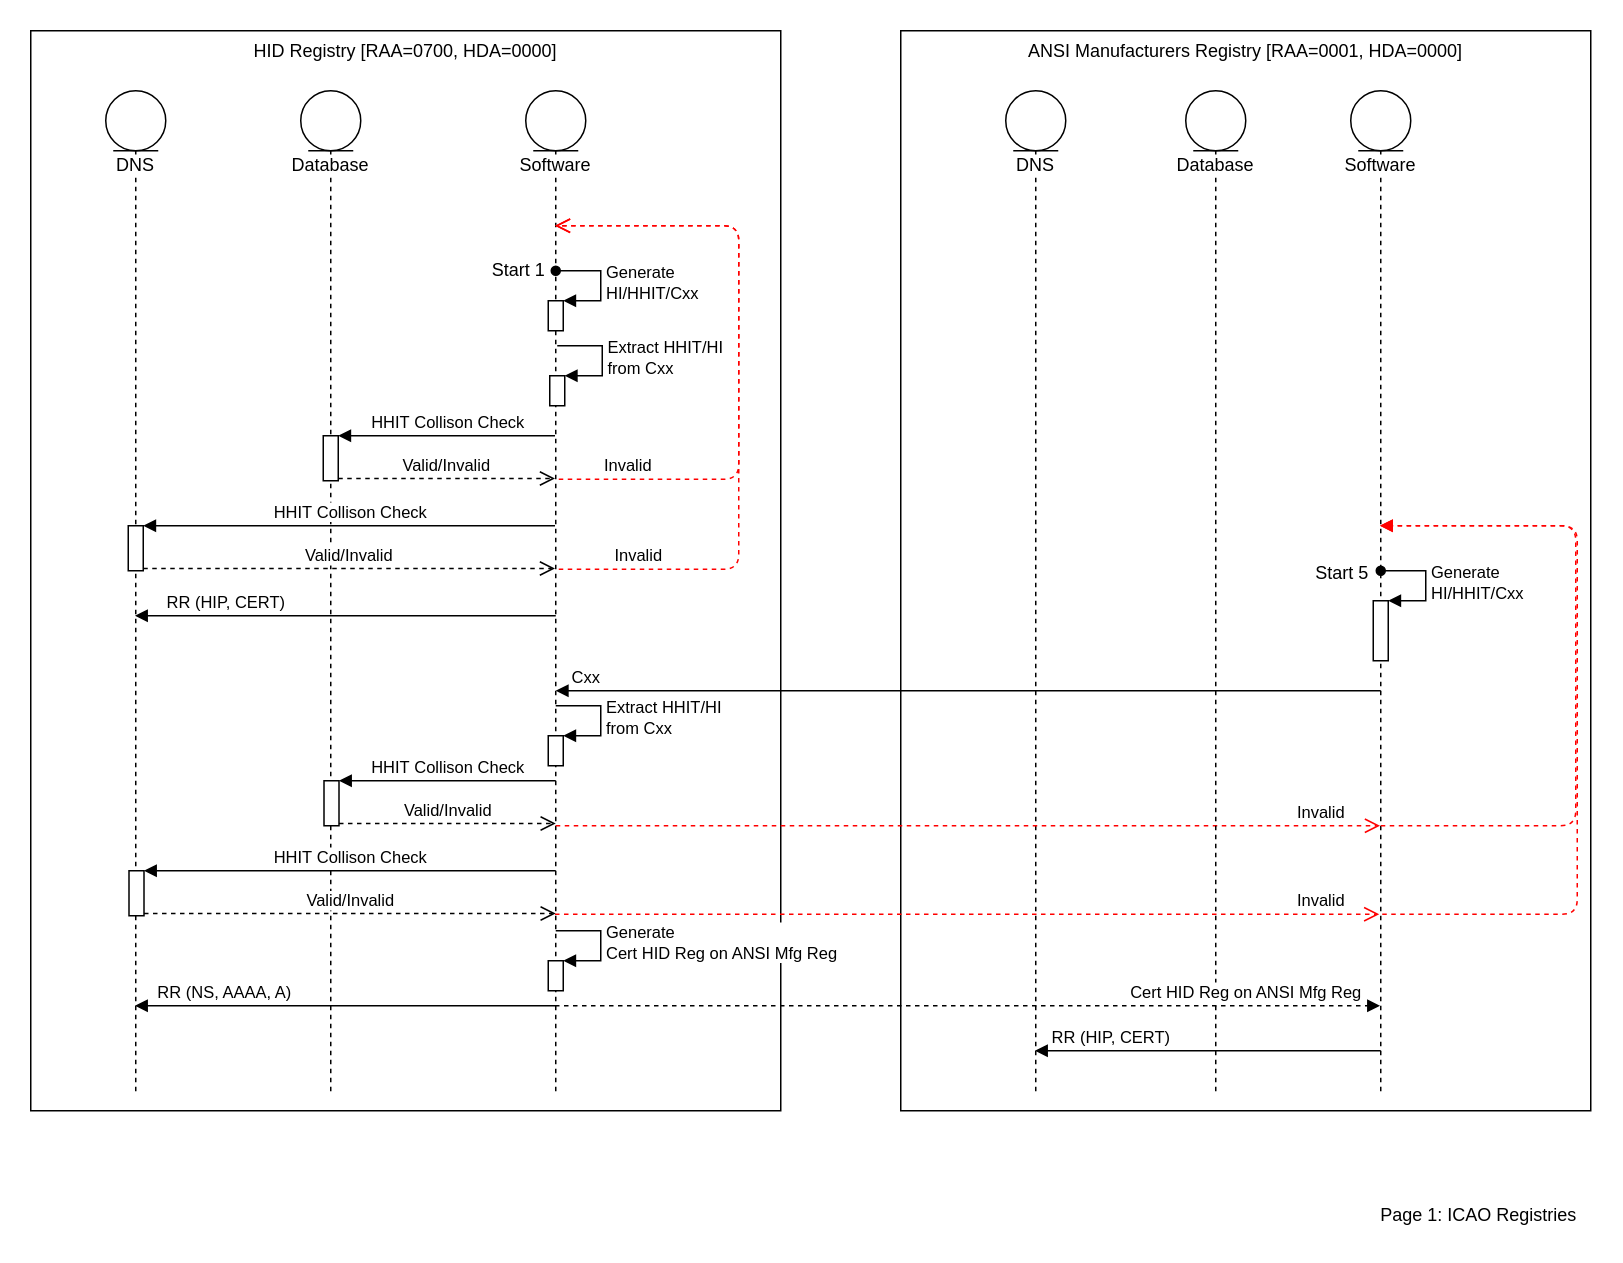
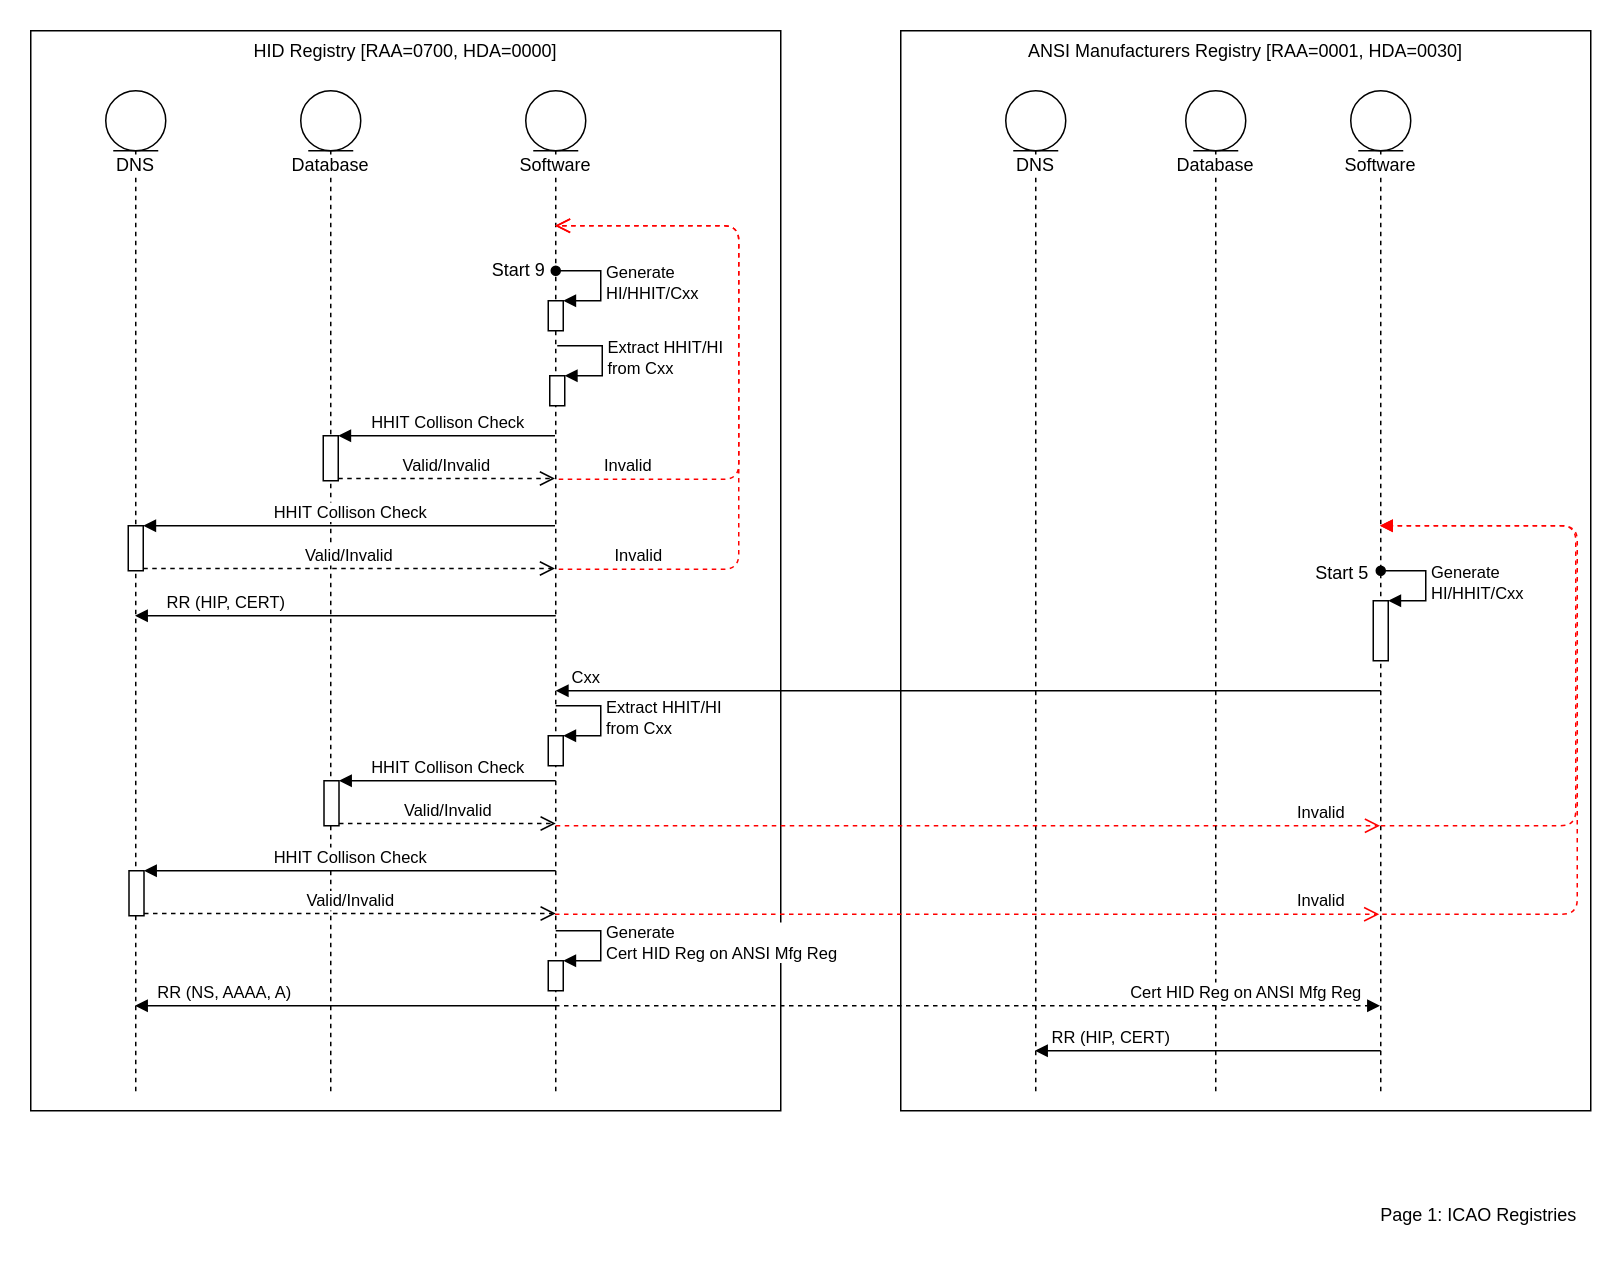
node "ANSI Manufacturers Registry [RAA=0001, HDA=0000]": label "ANSI Manufacturers Registry [RAA=0001, HDA=0000]" -> "ANSI Manufacturers Registry [RAA=0001, HDA=0030]"
node "Start 1": label "Start 1" -> "Start 9"
